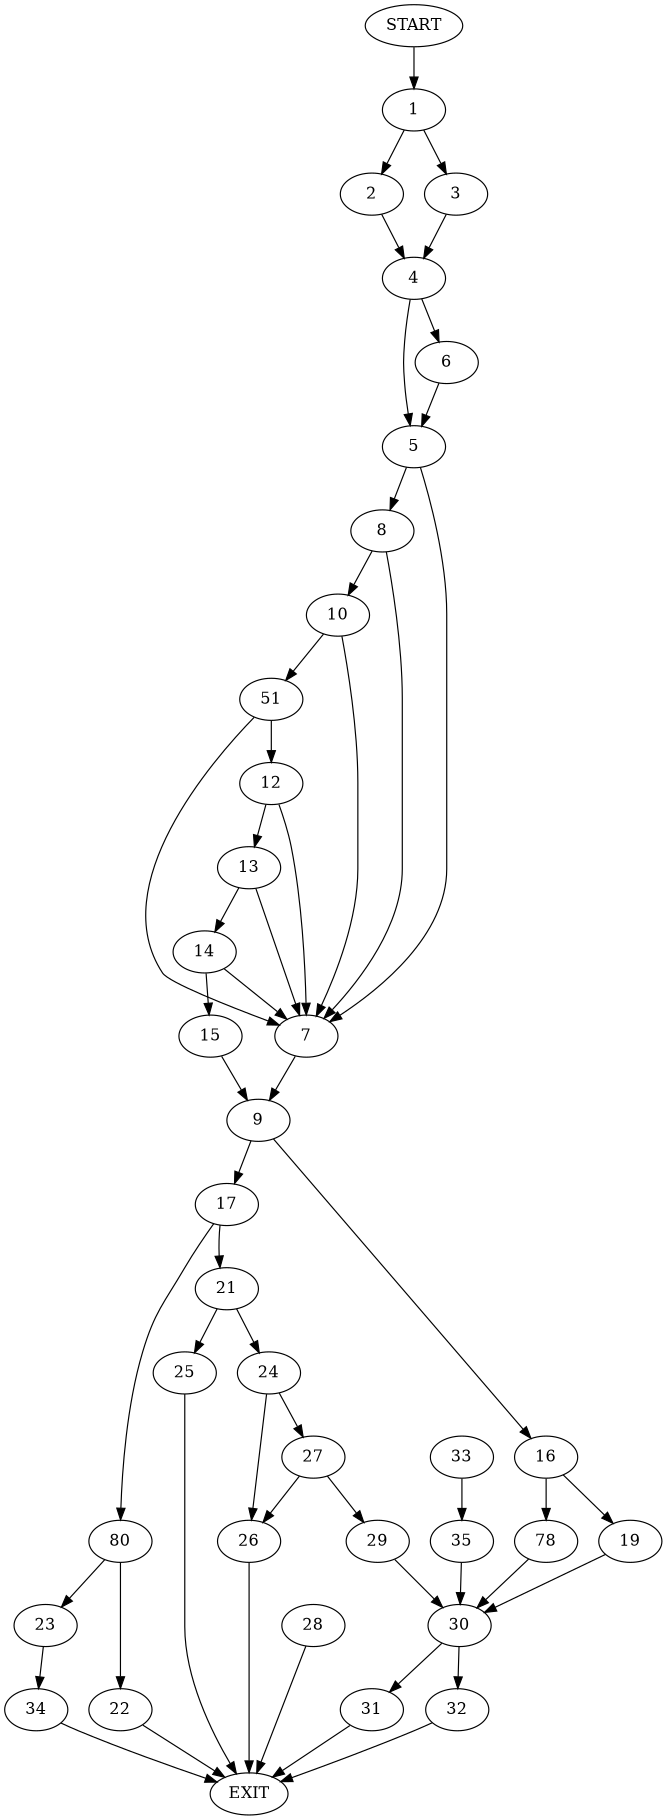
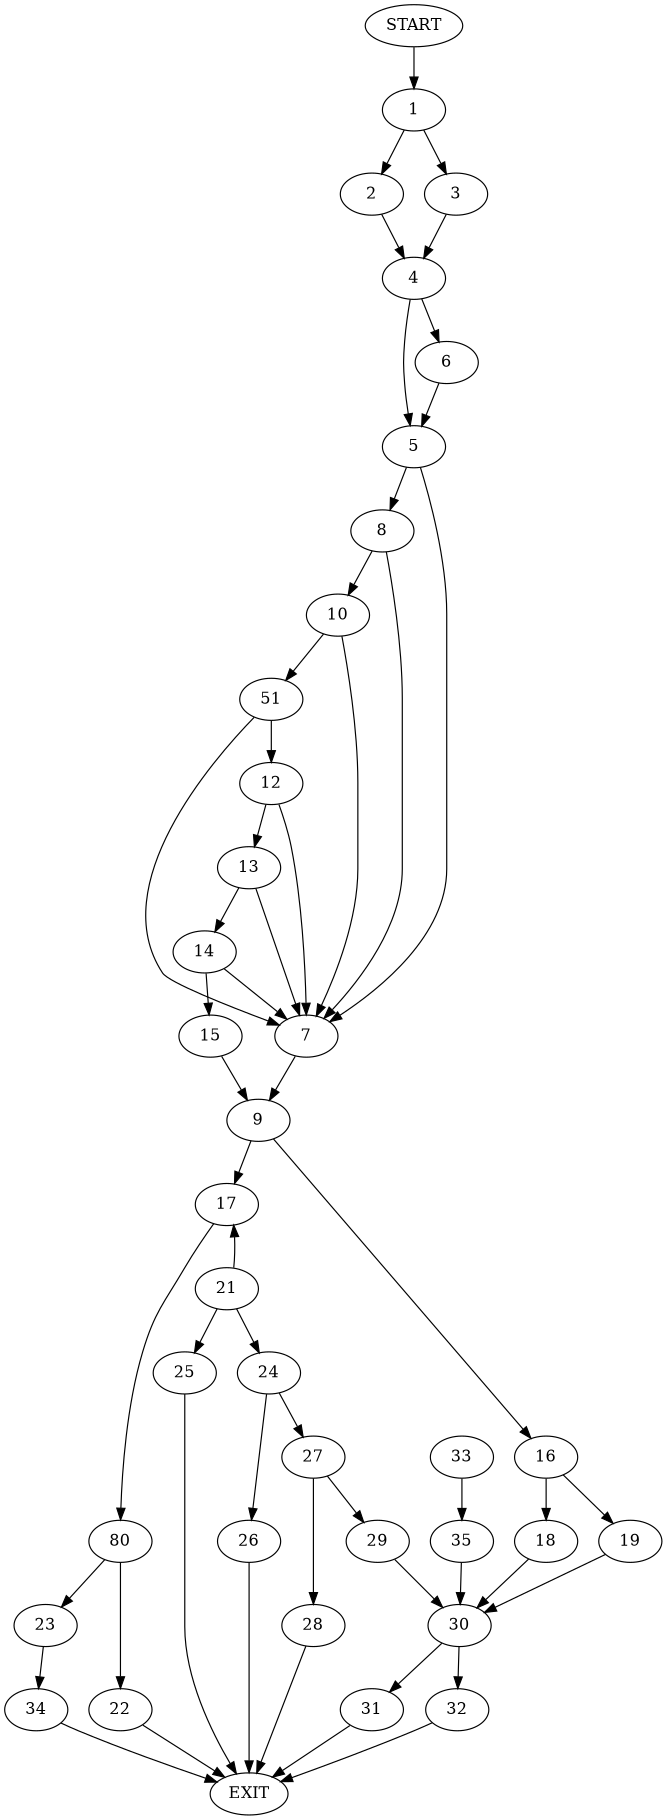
edge "17" -> "21": reversed
edge "27" -> "26": now "27" -> "28"
node "78": label "78" -> "18"
